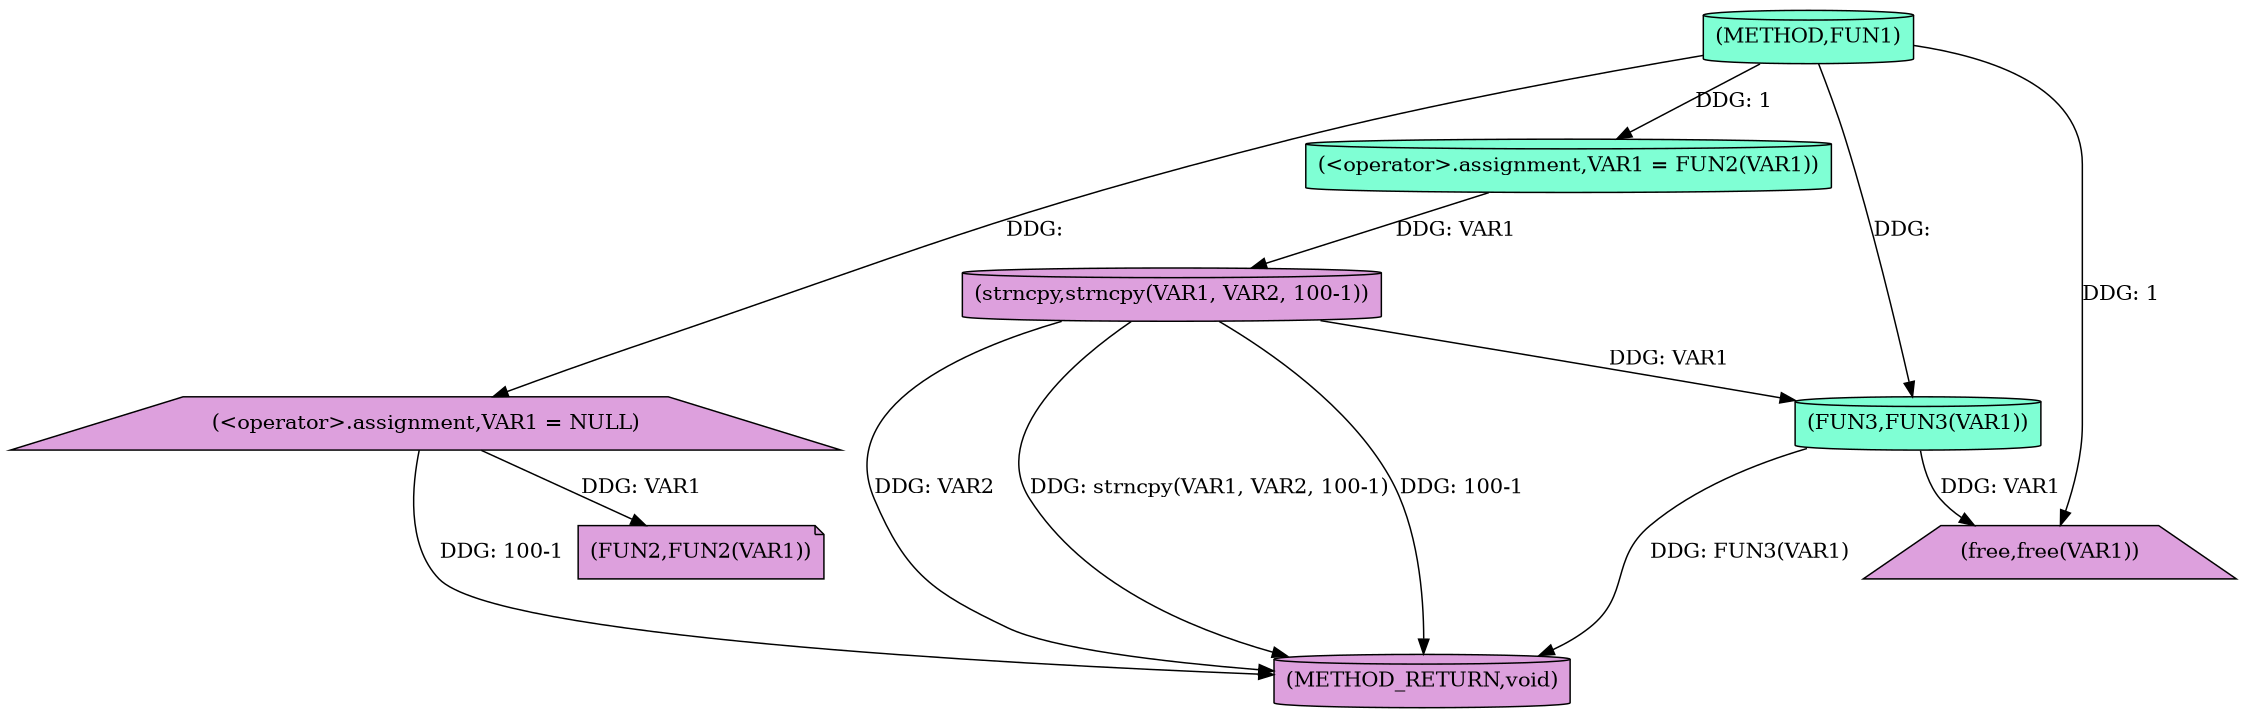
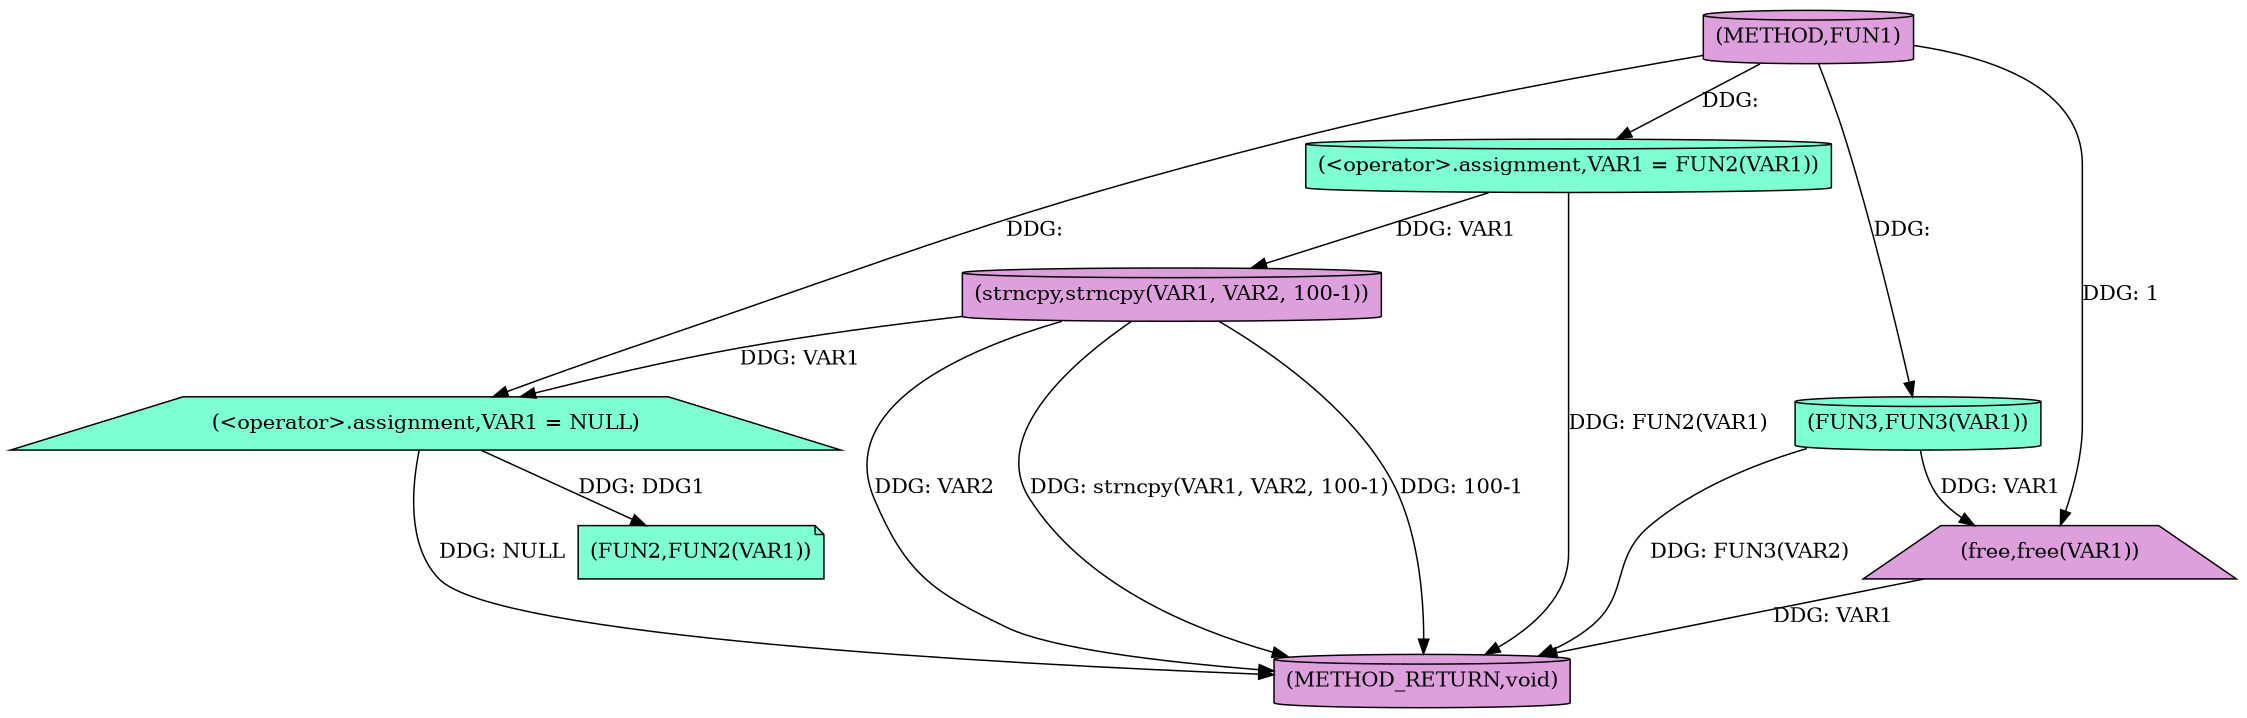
node "(METHOD,FUN1)": fillcolor aquamarine -> plum
edge "(METHOD,FUN1)" -> "(<operator>.assignment,VAR1 = FUN2(VAR1))": label "DDG: 1" -> "DDG: "
edge "(strncpy,strncpy(VAR1, VAR2, 100-1))" -> "(FUN3,FUN3(VAR1))": now "(strncpy,strncpy(VAR1, VAR2, 100-1))" -> "(<operator>.assignment,VAR1 = NULL)"
node "(<operator>.assignment,VAR1 = NULL)": fillcolor plum -> aquamarine
edge "(<operator>.assignment,VAR1 = FUN2(VAR1))" -> "(METHOD_RETURN,void)": added, label "DDG: FUN2(VAR1)"
edge "(<operator>.assignment,VAR1 = NULL)" -> "(FUN2,FUN2(VAR1))": label "DDG: VAR1" -> "DDG: DDG1"
edge "(<operator>.assignment,VAR1 = NULL)" -> "(METHOD_RETURN,void)": label "DDG: 100-1" -> "DDG: NULL"
node "(FUN2,FUN2(VAR1))": fillcolor plum -> aquamarine
edge "(FUN3,FUN3(VAR1))" -> "(METHOD_RETURN,void)": label "DDG: FUN3(VAR1)" -> "DDG: FUN3(VAR2)"
edge "(free,free(VAR1))" -> "(METHOD_RETURN,void)": added, label "DDG: VAR1"
